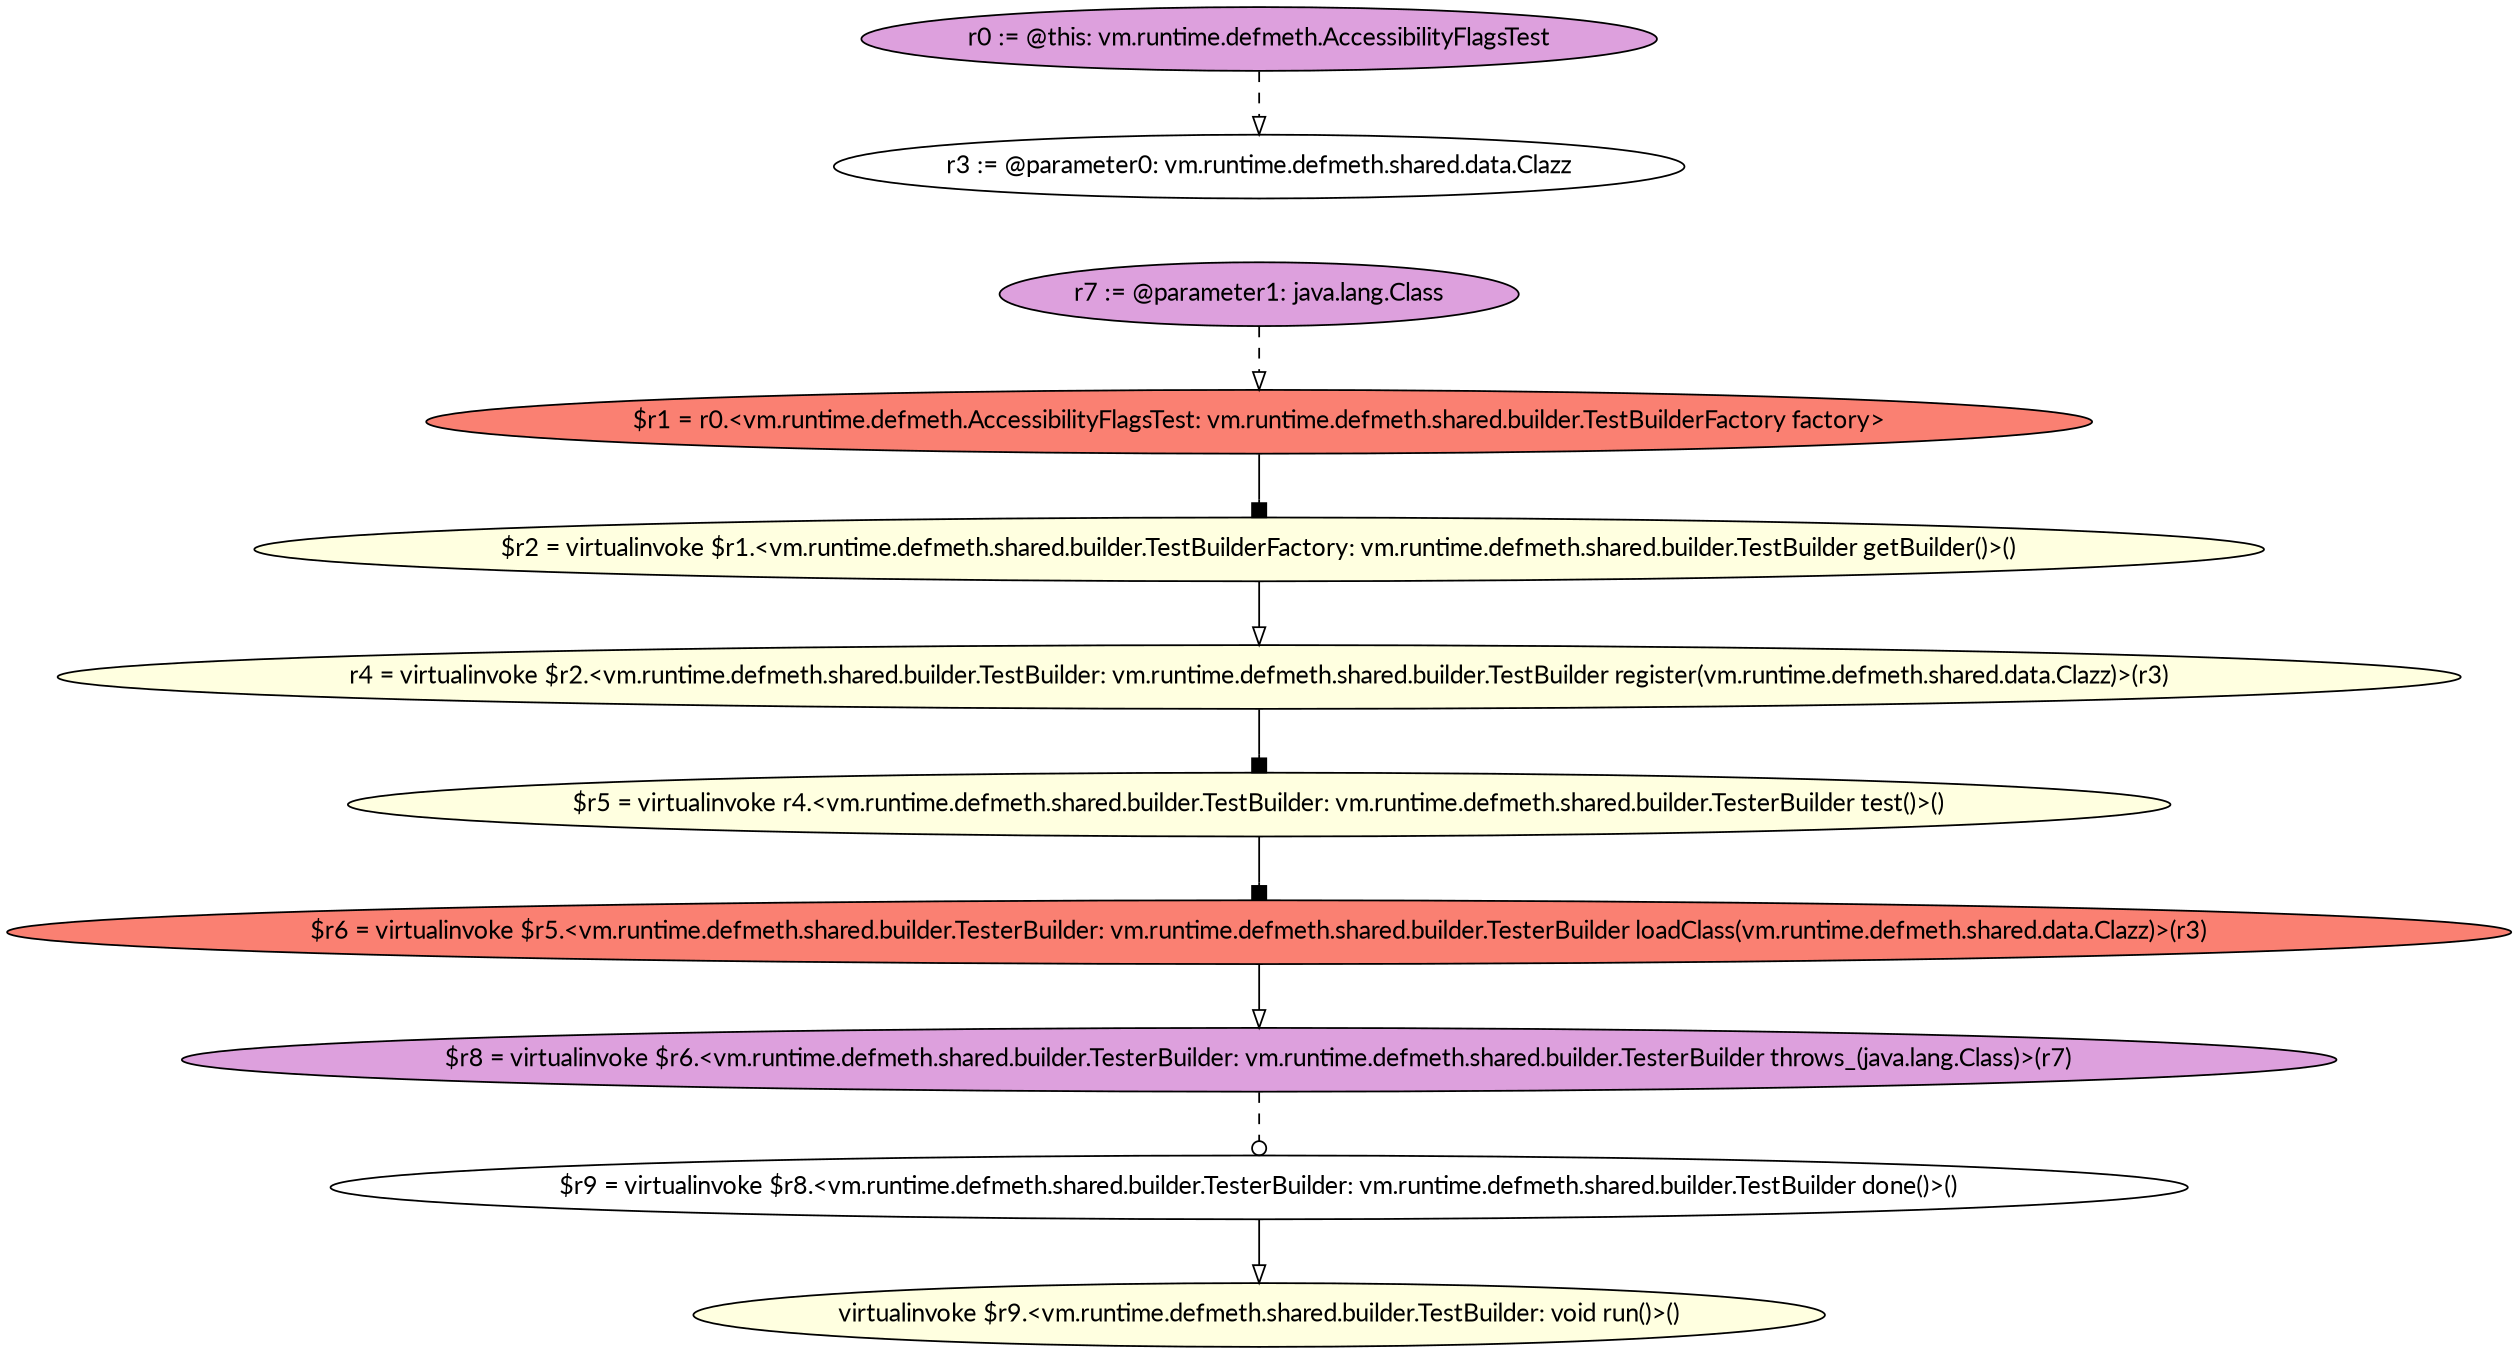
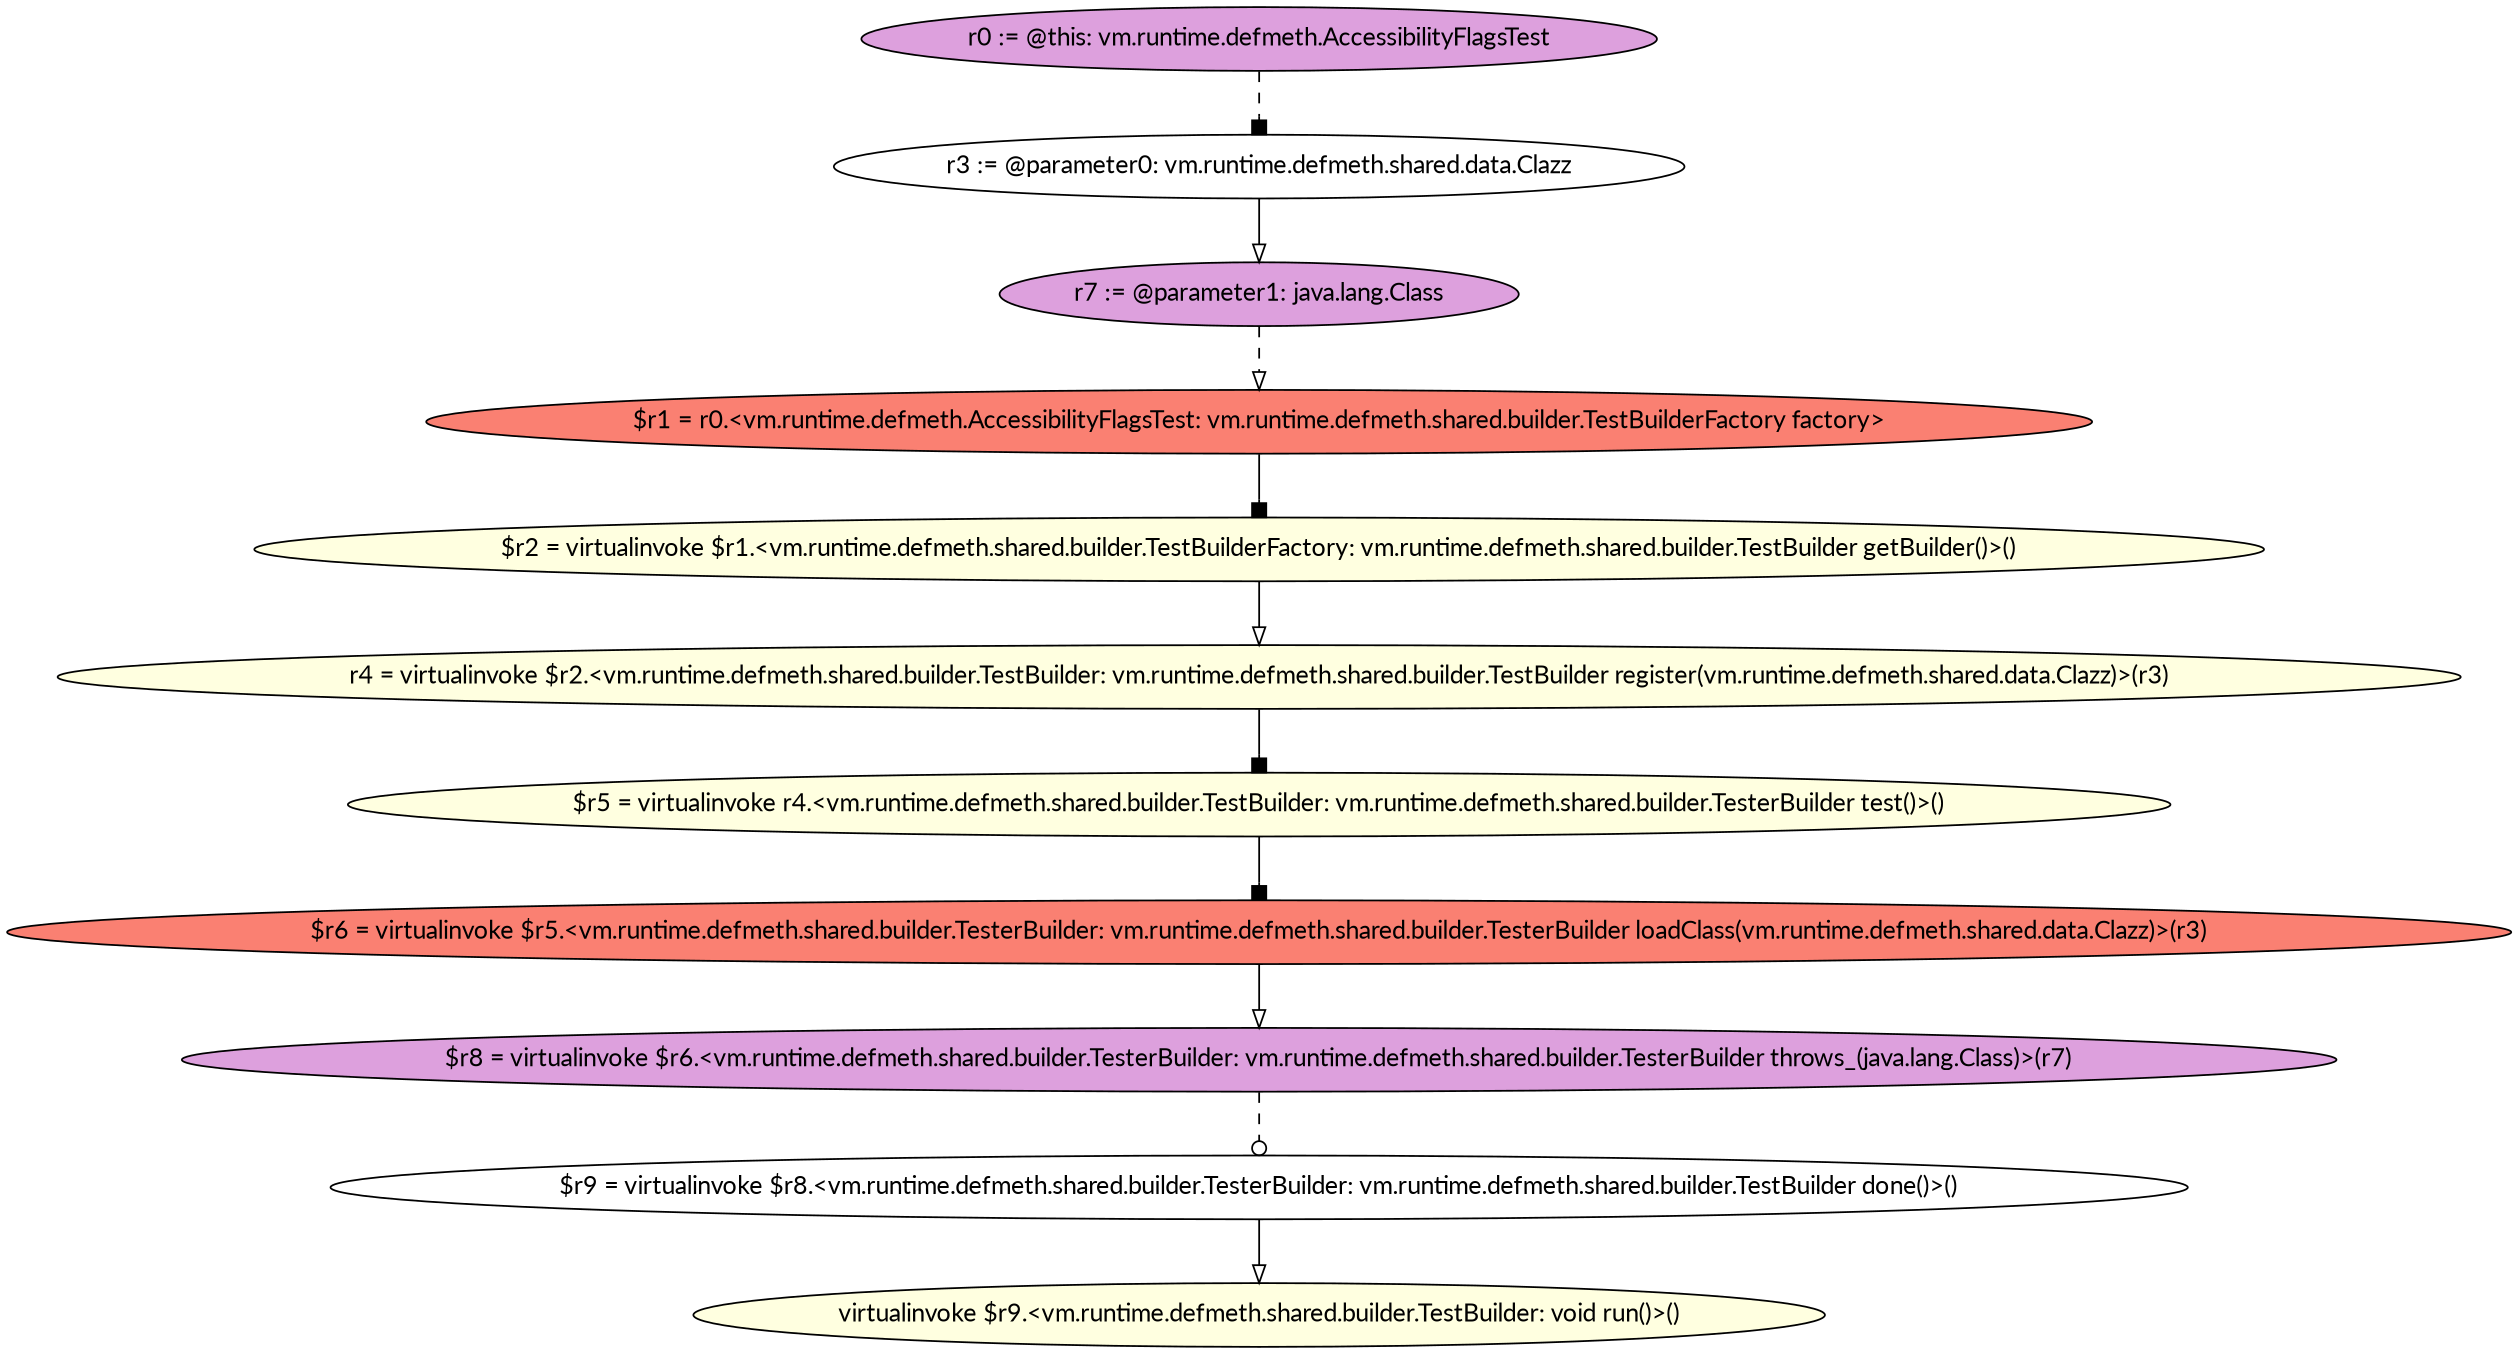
edge "r0 := @this: vm.runtime.defmeth.AccessibilityFlagsTest" -> "r3 := @parameter0: vm.runtime.defmeth.shared.data.Clazz": arrowhead onormal -> box
edge "r3 := @parameter0: vm.runtime.defmeth.shared.data.Clazz" -> "r7 := @parameter1: java.lang.Class": added
